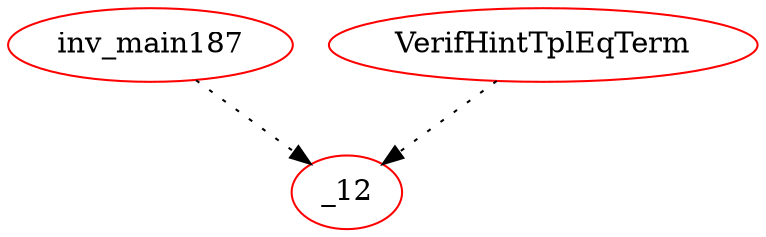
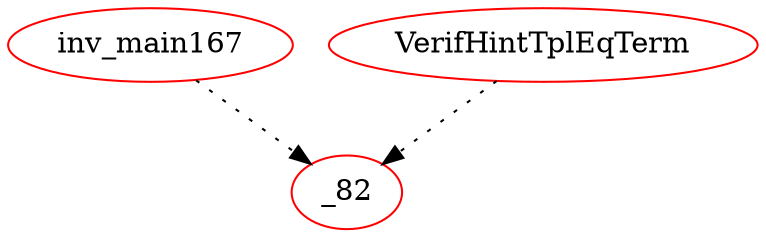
node "inv_main187": label "inv_main187" -> "inv_main167"
node "_12": label "_12" -> "_82"
